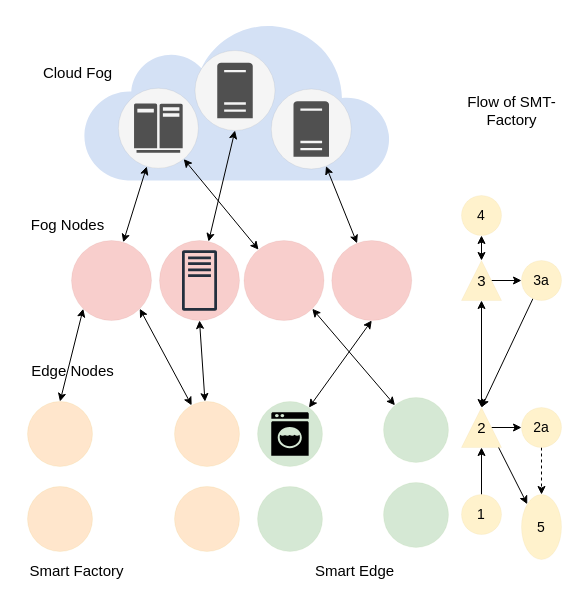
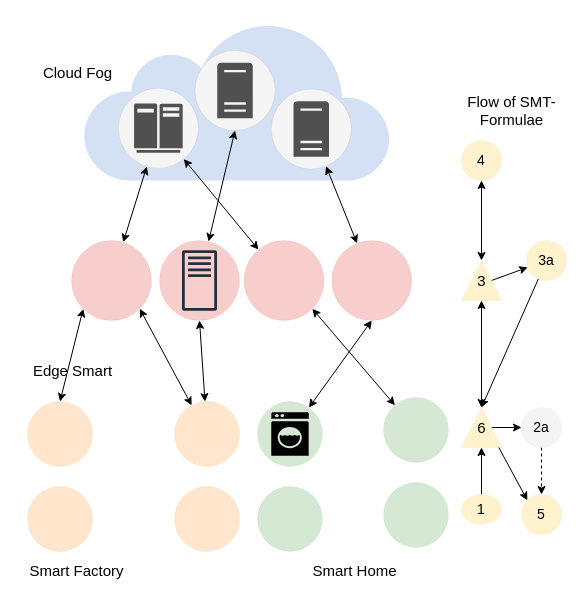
node "Flow of SMT- Factory": label "Flow of SMT- Factory" -> "Flow of SMT- Formulae"
node "4": moved (482, 216) -> (482, 161)
node "Fog Nodes": removed
node "3a": moved (542, 281) -> (547, 261)
node "Edge Nodes": label "Edge Nodes" -> "Edge Smart"
node "2": label "2" -> "6"
node "2a": fillcolor #fff2cc -> #f5f5f5
node "1": size 40x40 -> 40x30
node "5": size 40x65 -> 40x40
node "Smart Edge": label "Smart Edge" -> "Smart Home"
